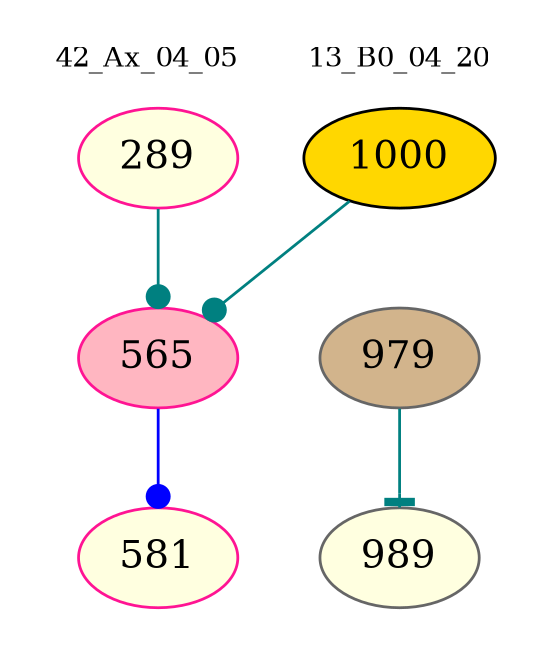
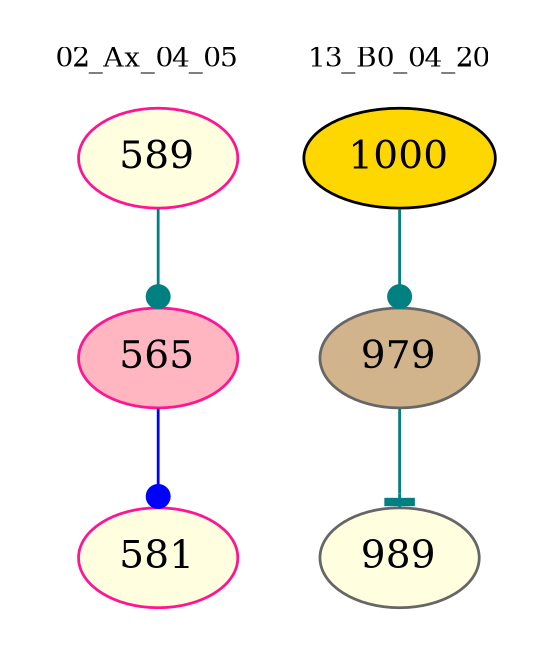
cluster "42_Ax_04_05": label "42_Ax_04_05" -> "02_Ax_04_05"
node "289": label "289" -> "589"
edge "1000" -> "565": now "1000" -> "979"
